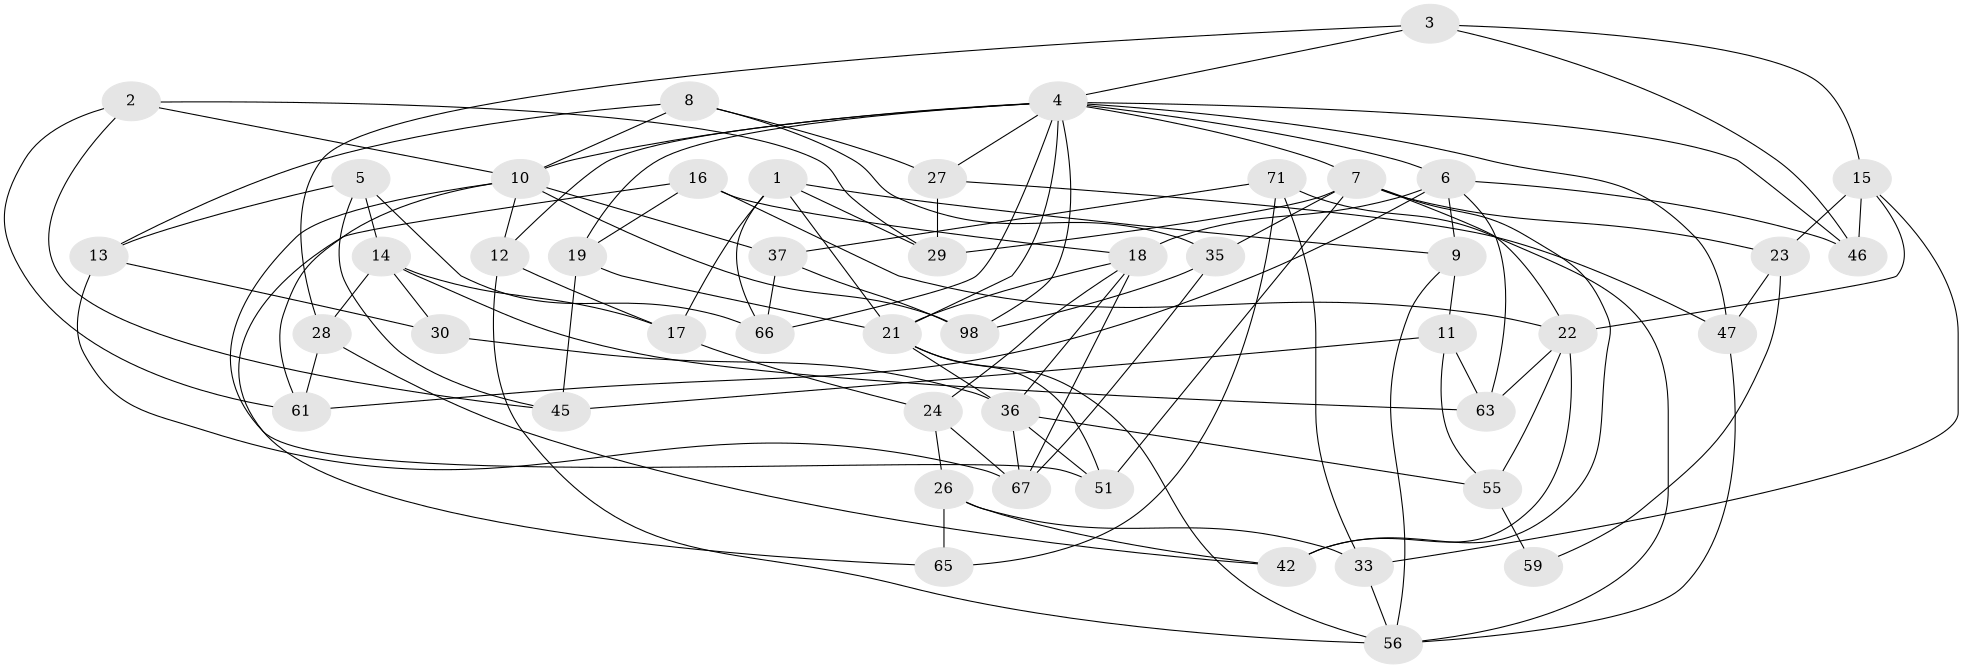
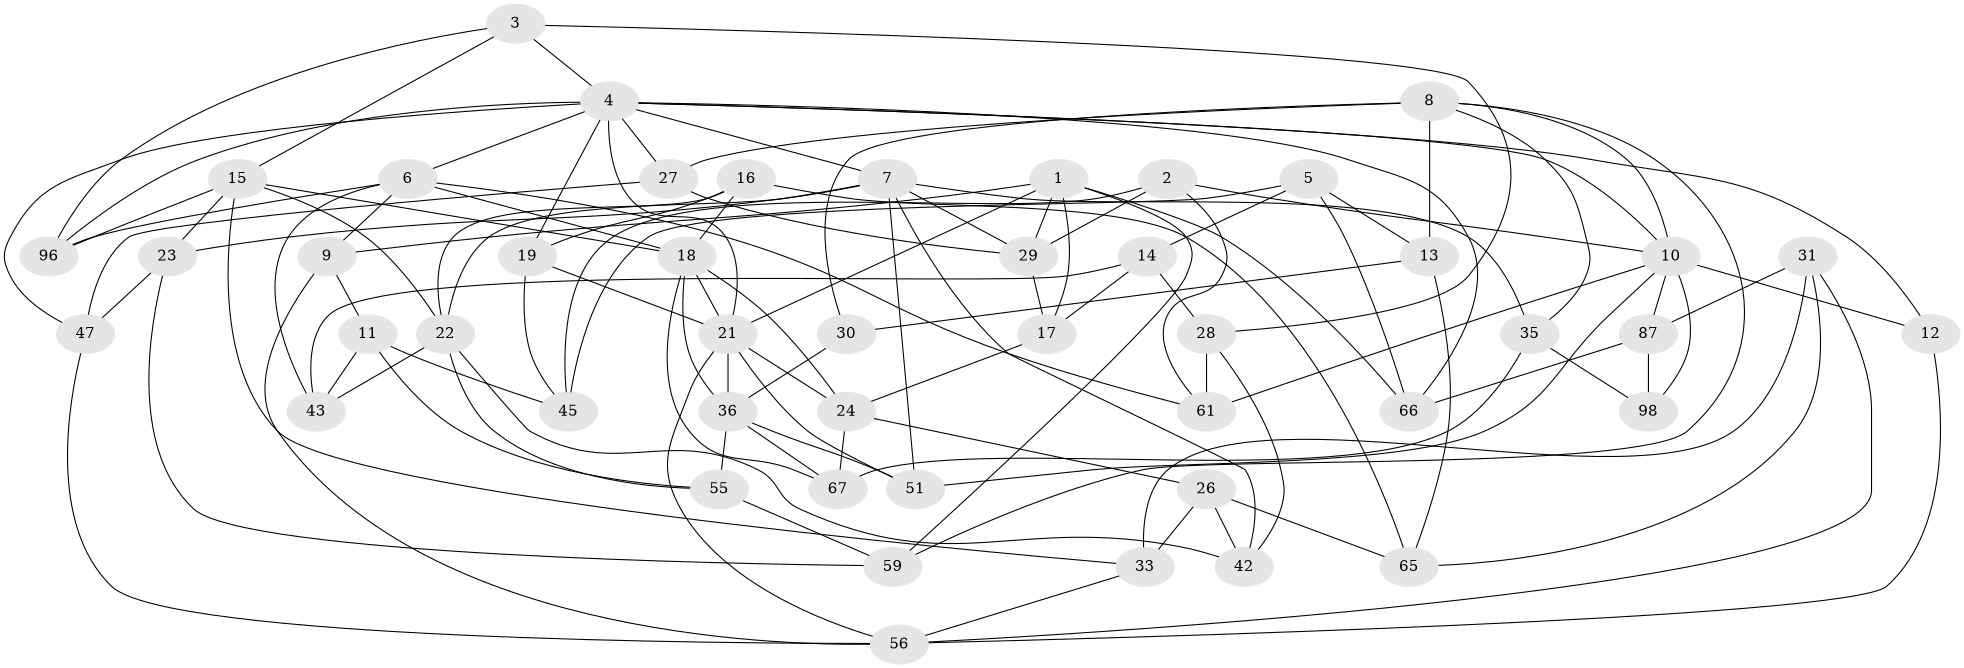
node "71": label "71" -> "31"
edge "15" -- "18": added
edge "4" -- "98": removed
node "37": label "37" -> "87"
node "46": label "46" -> "96"
edge "14" -- "30": now "8" -- "30"
edge "12" -- "17": now "29" -- "17"
edge "1" -- "59": added
edge "21" -- "24": added
node "63": label "63" -> "43"
edge "8" -- "59": added
edge "13" -- "67": now "13" -- "65"
